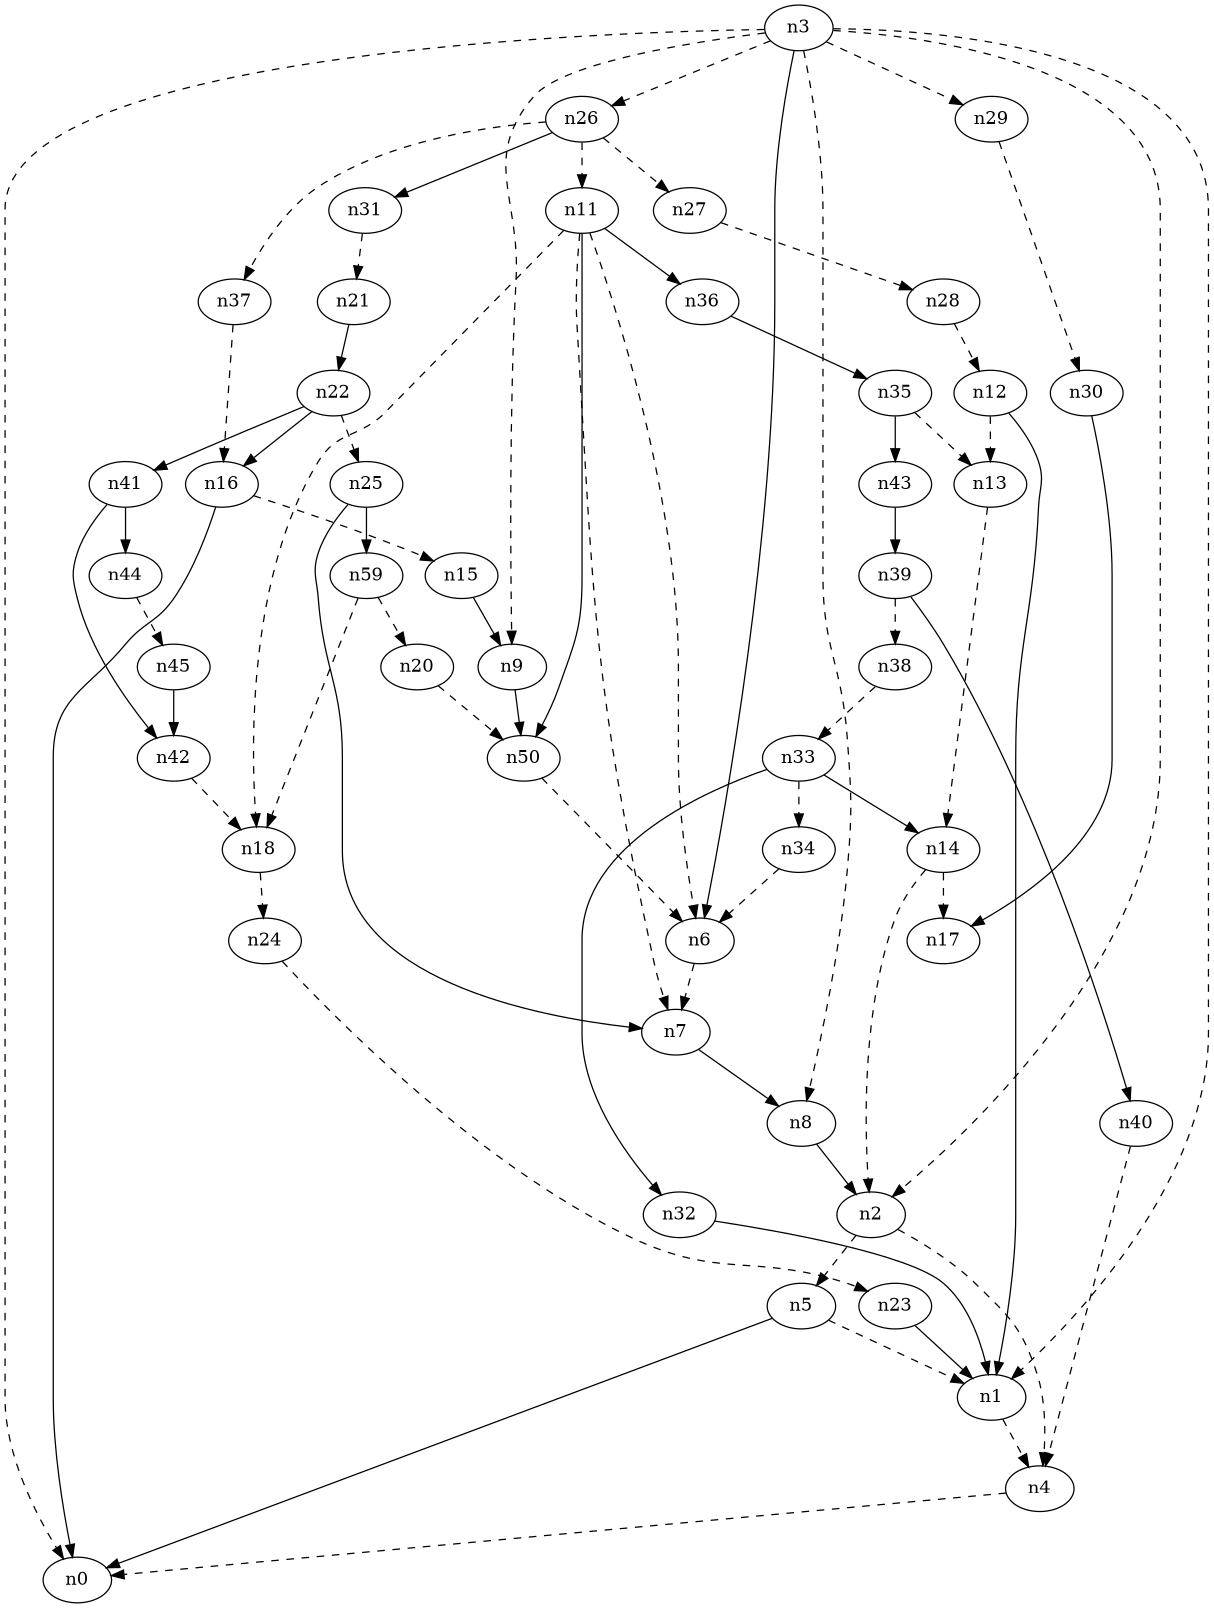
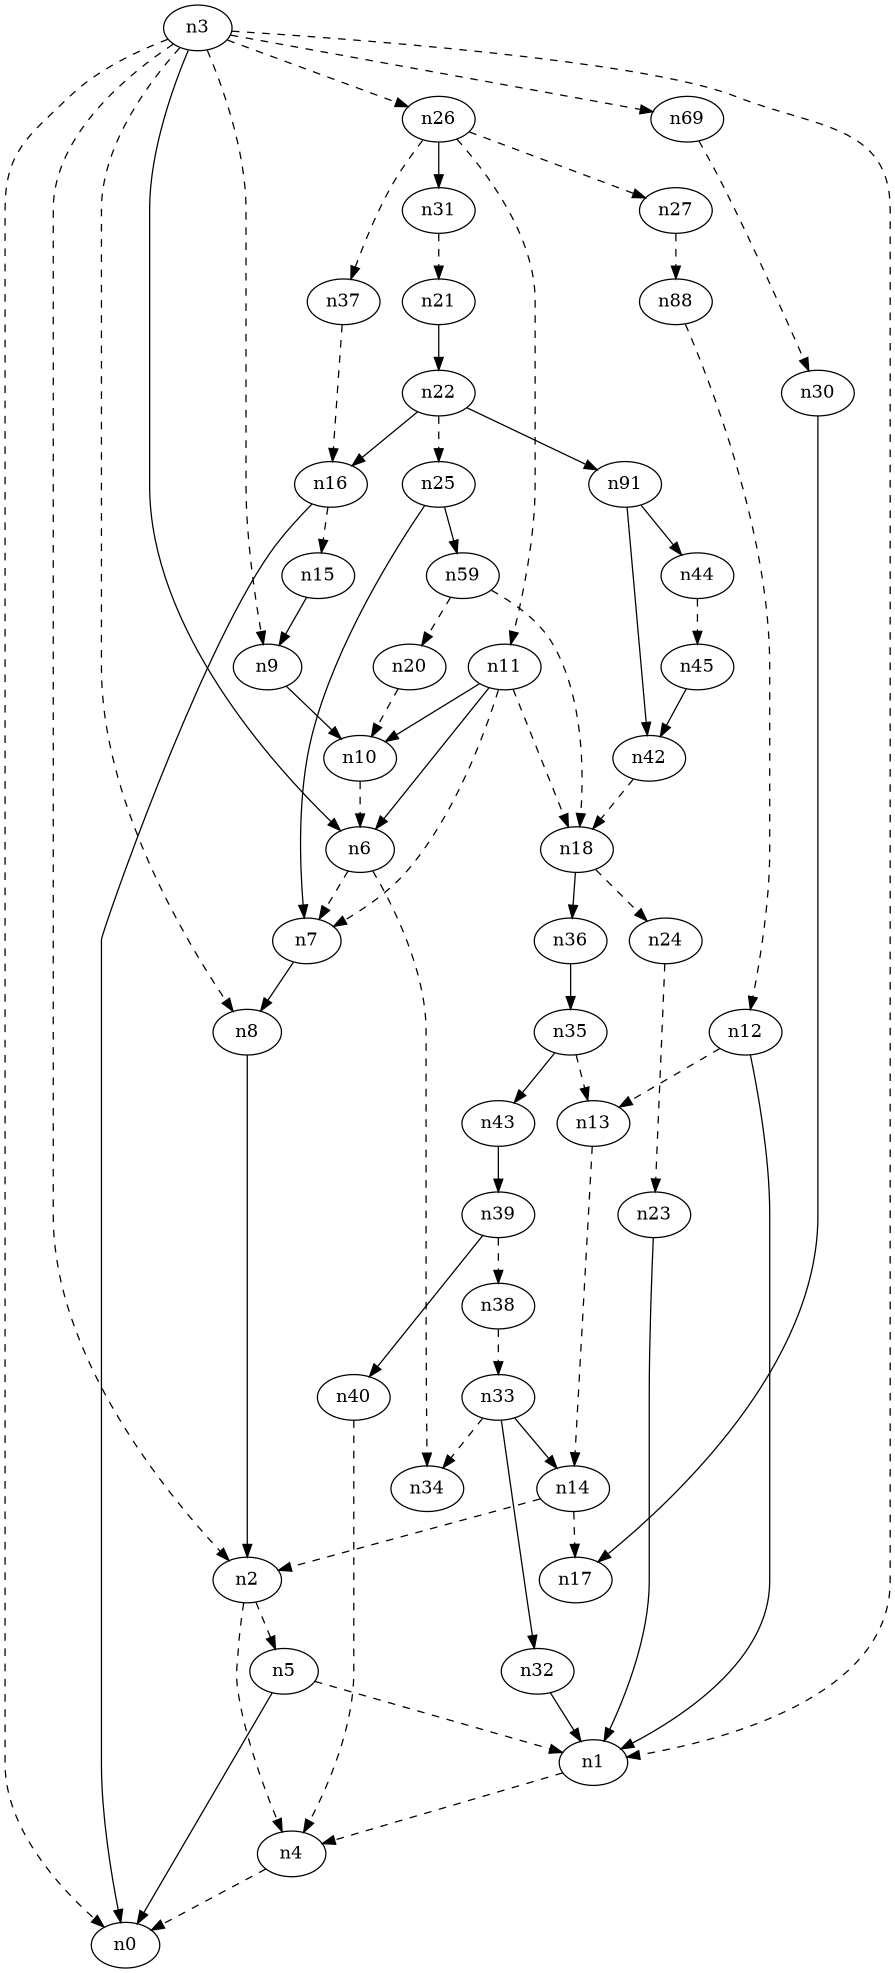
node "n29": label "n29" -> "n69"
edge "n11" -> "n36": now "n18" -> "n36"
node "n28": label "n28" -> "n88"
node "n41": label "n41" -> "n91"
edge "n11" -> "n6": style dashed -> solid
node "n50": label "n50" -> "n10"
edge "n34" -> "n6": reversed
